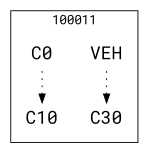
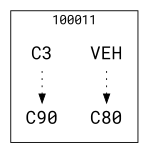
node "C0": label "C0" -> "C3"
node "C10": label "C10" -> "C90"
node "C30": label "C30" -> "C80"
